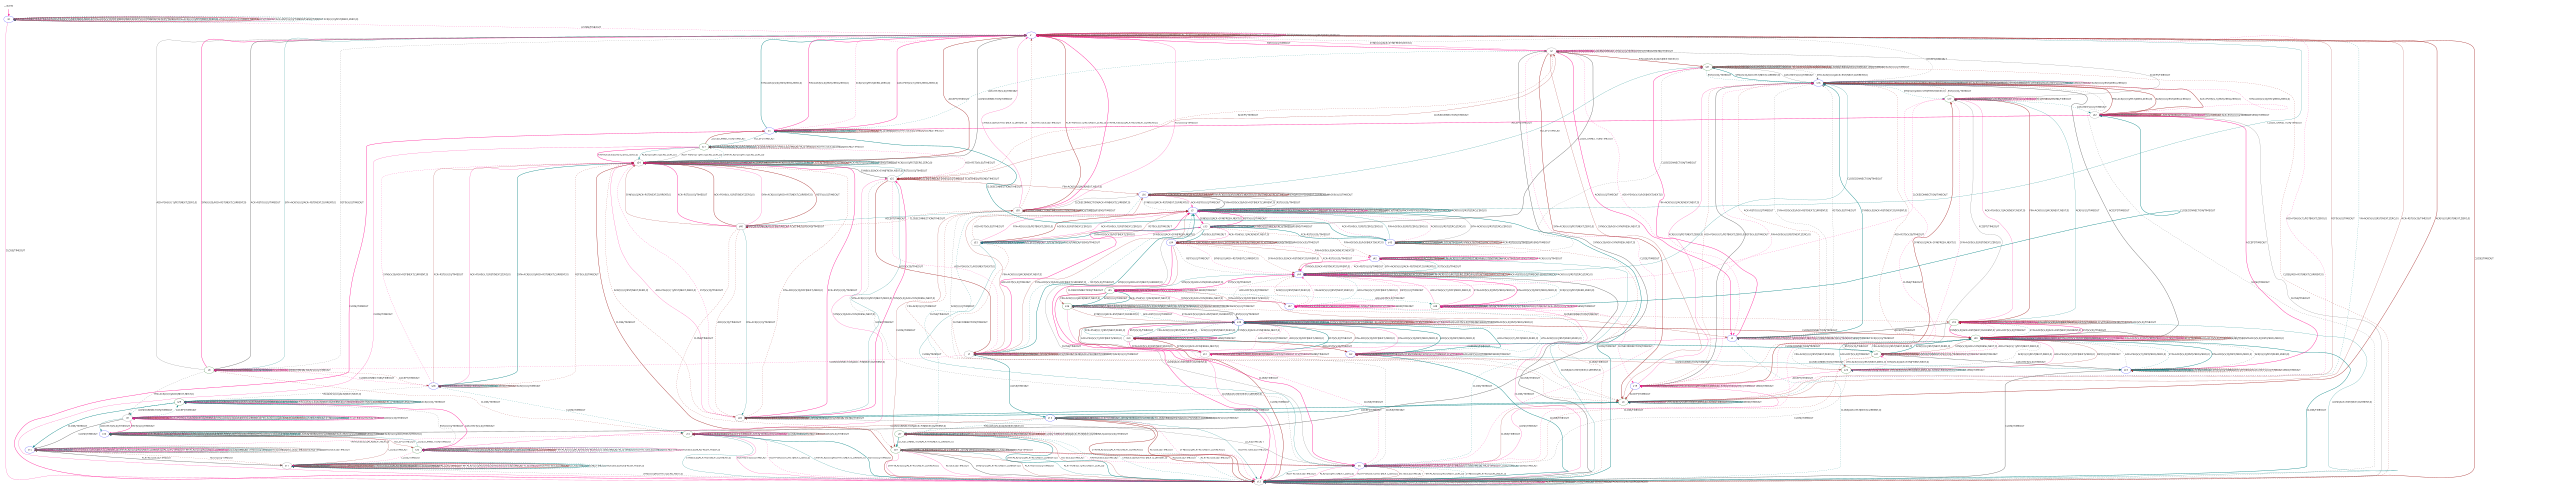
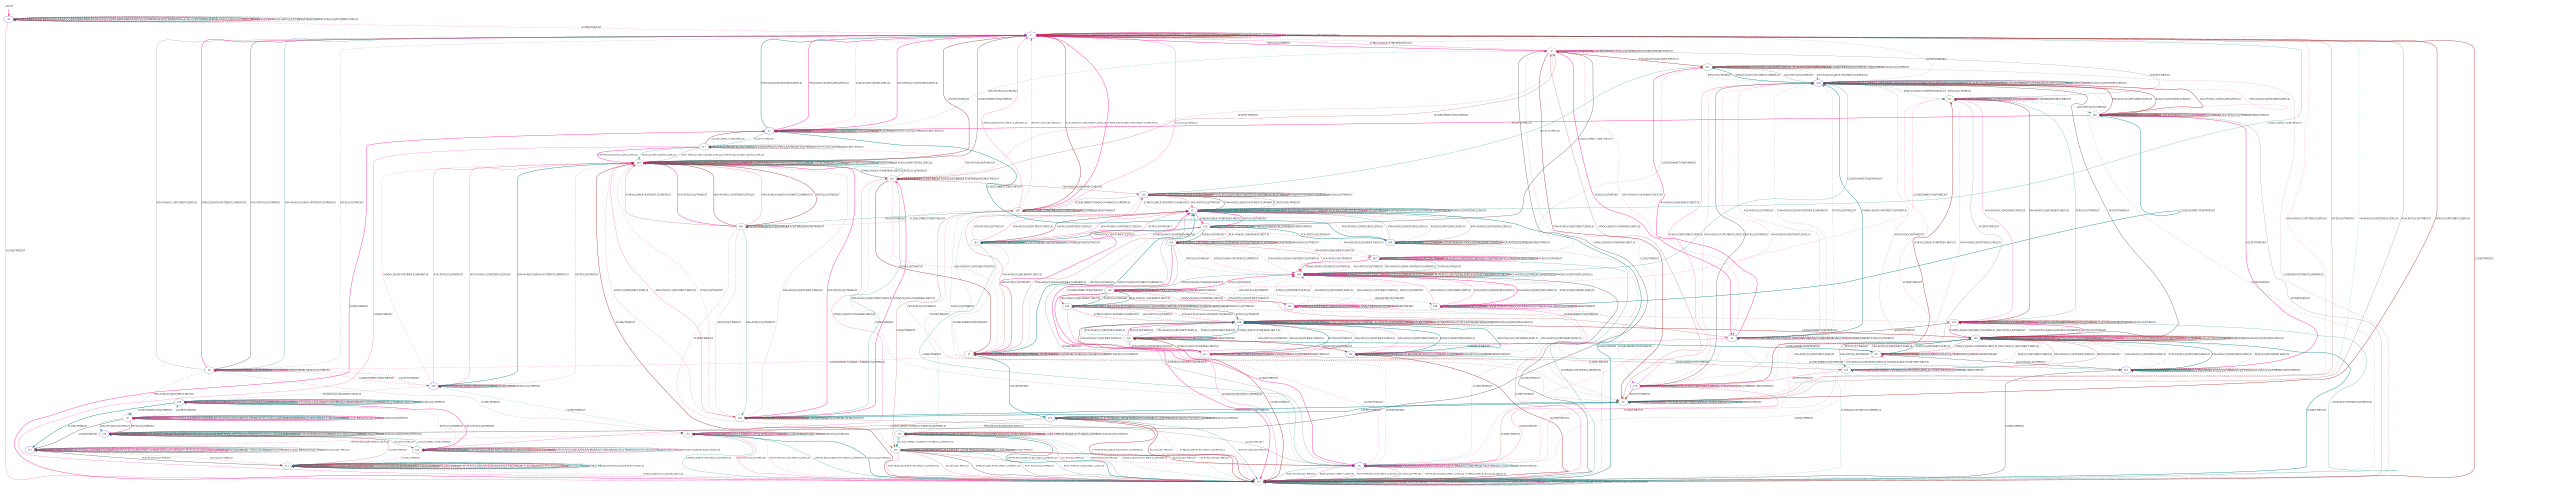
edge "s52" -> "s12": color teal -> brown
